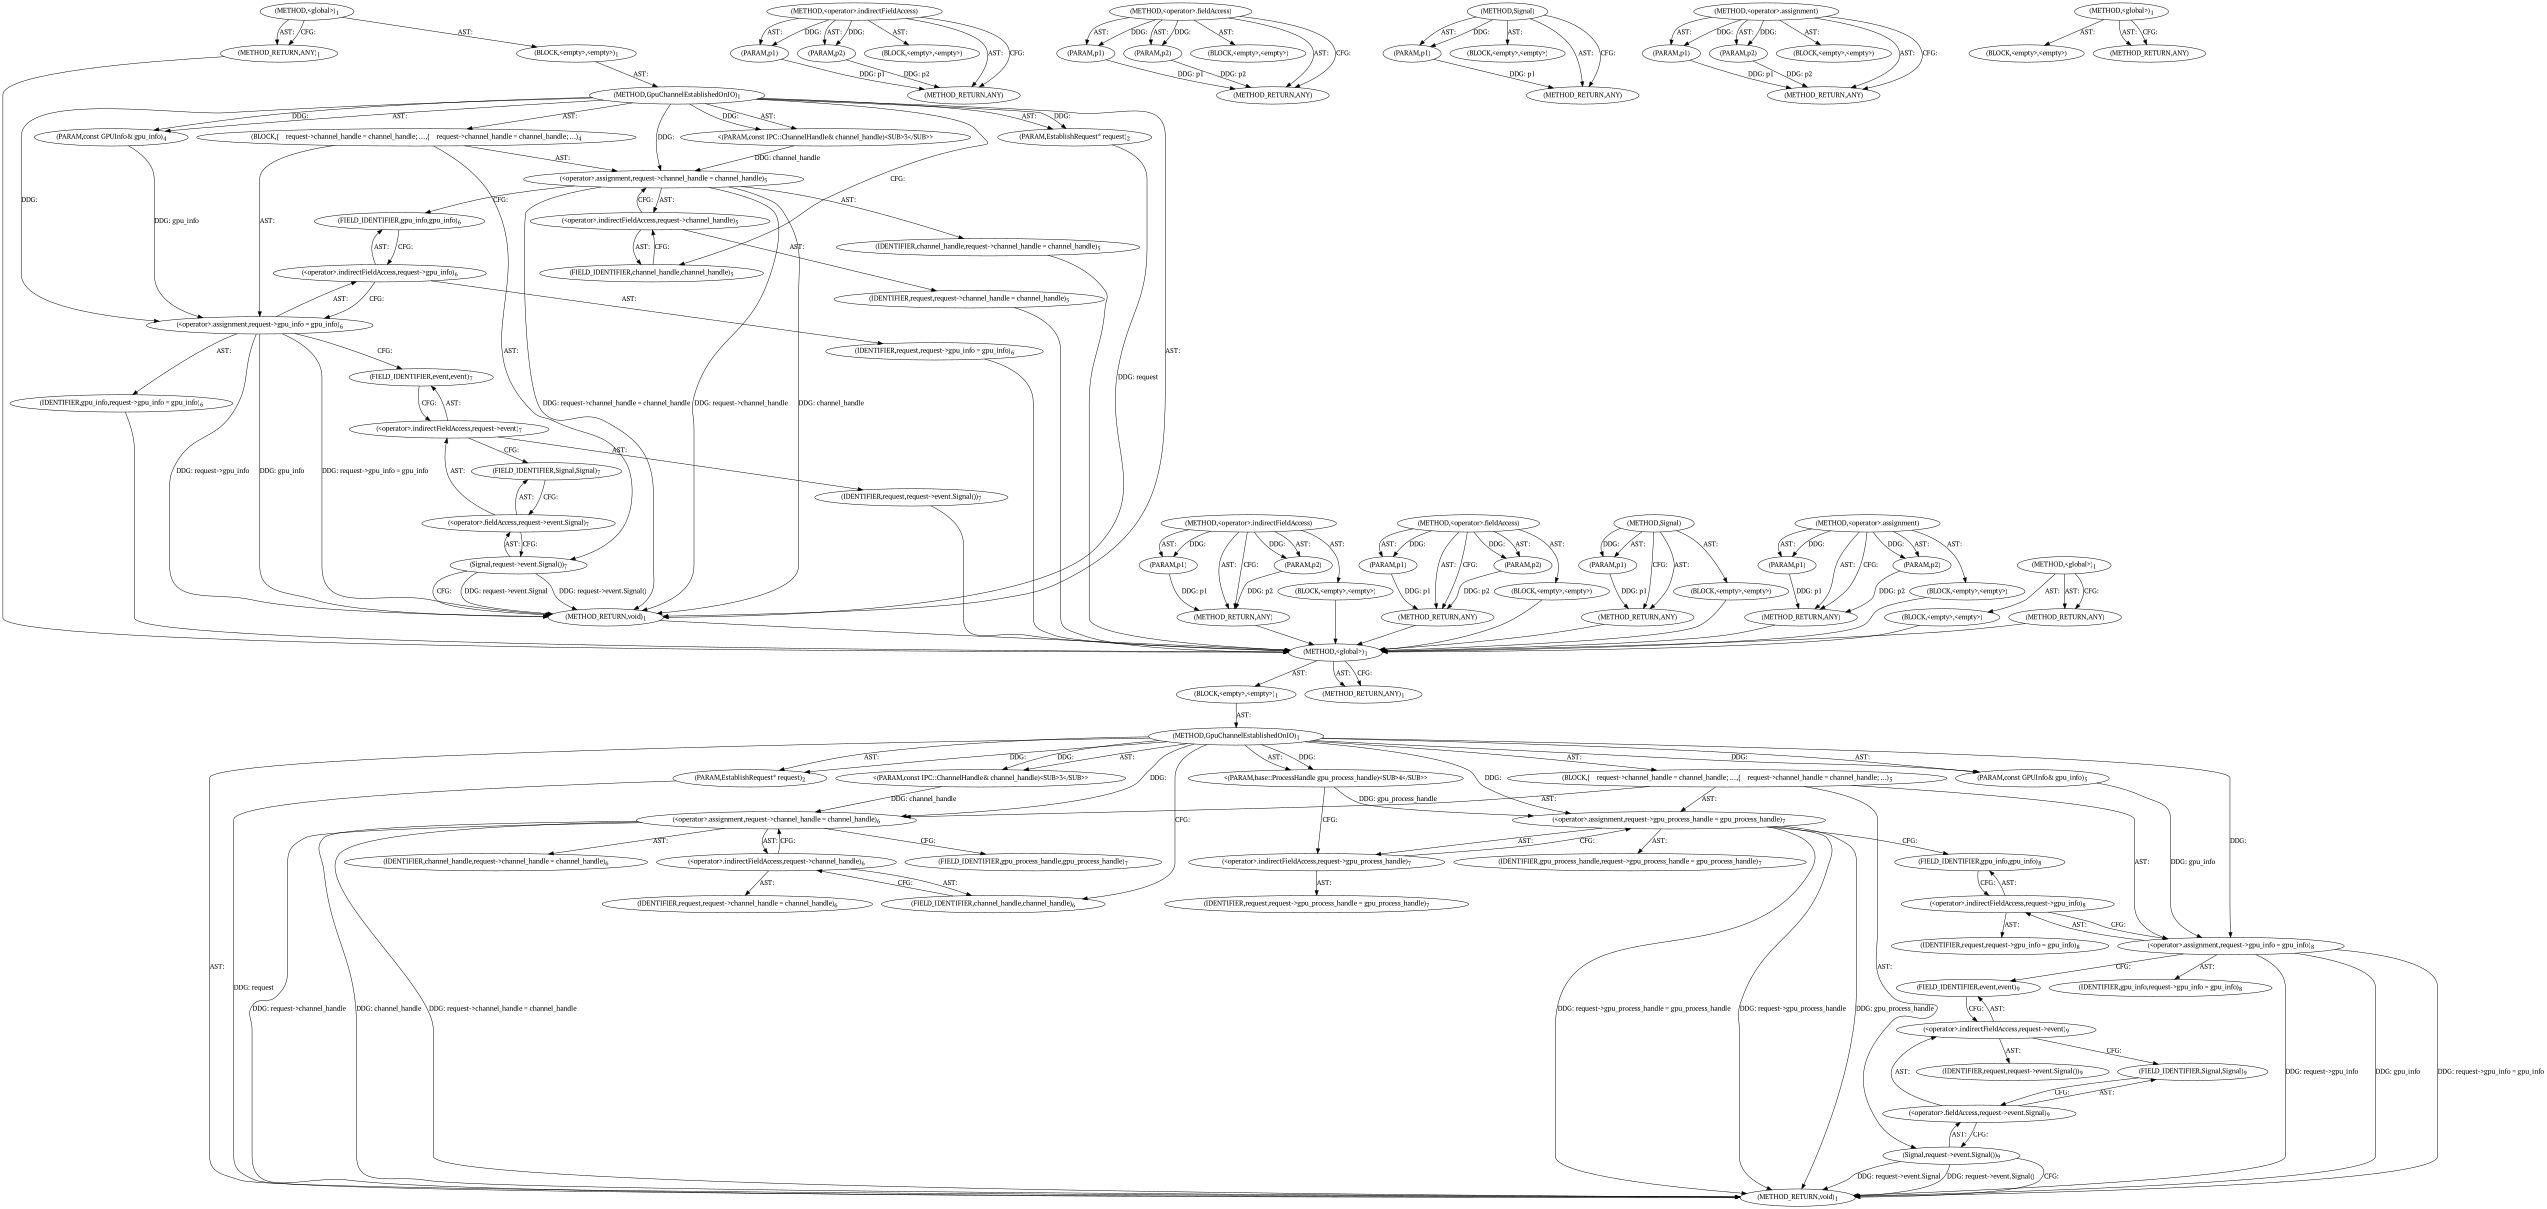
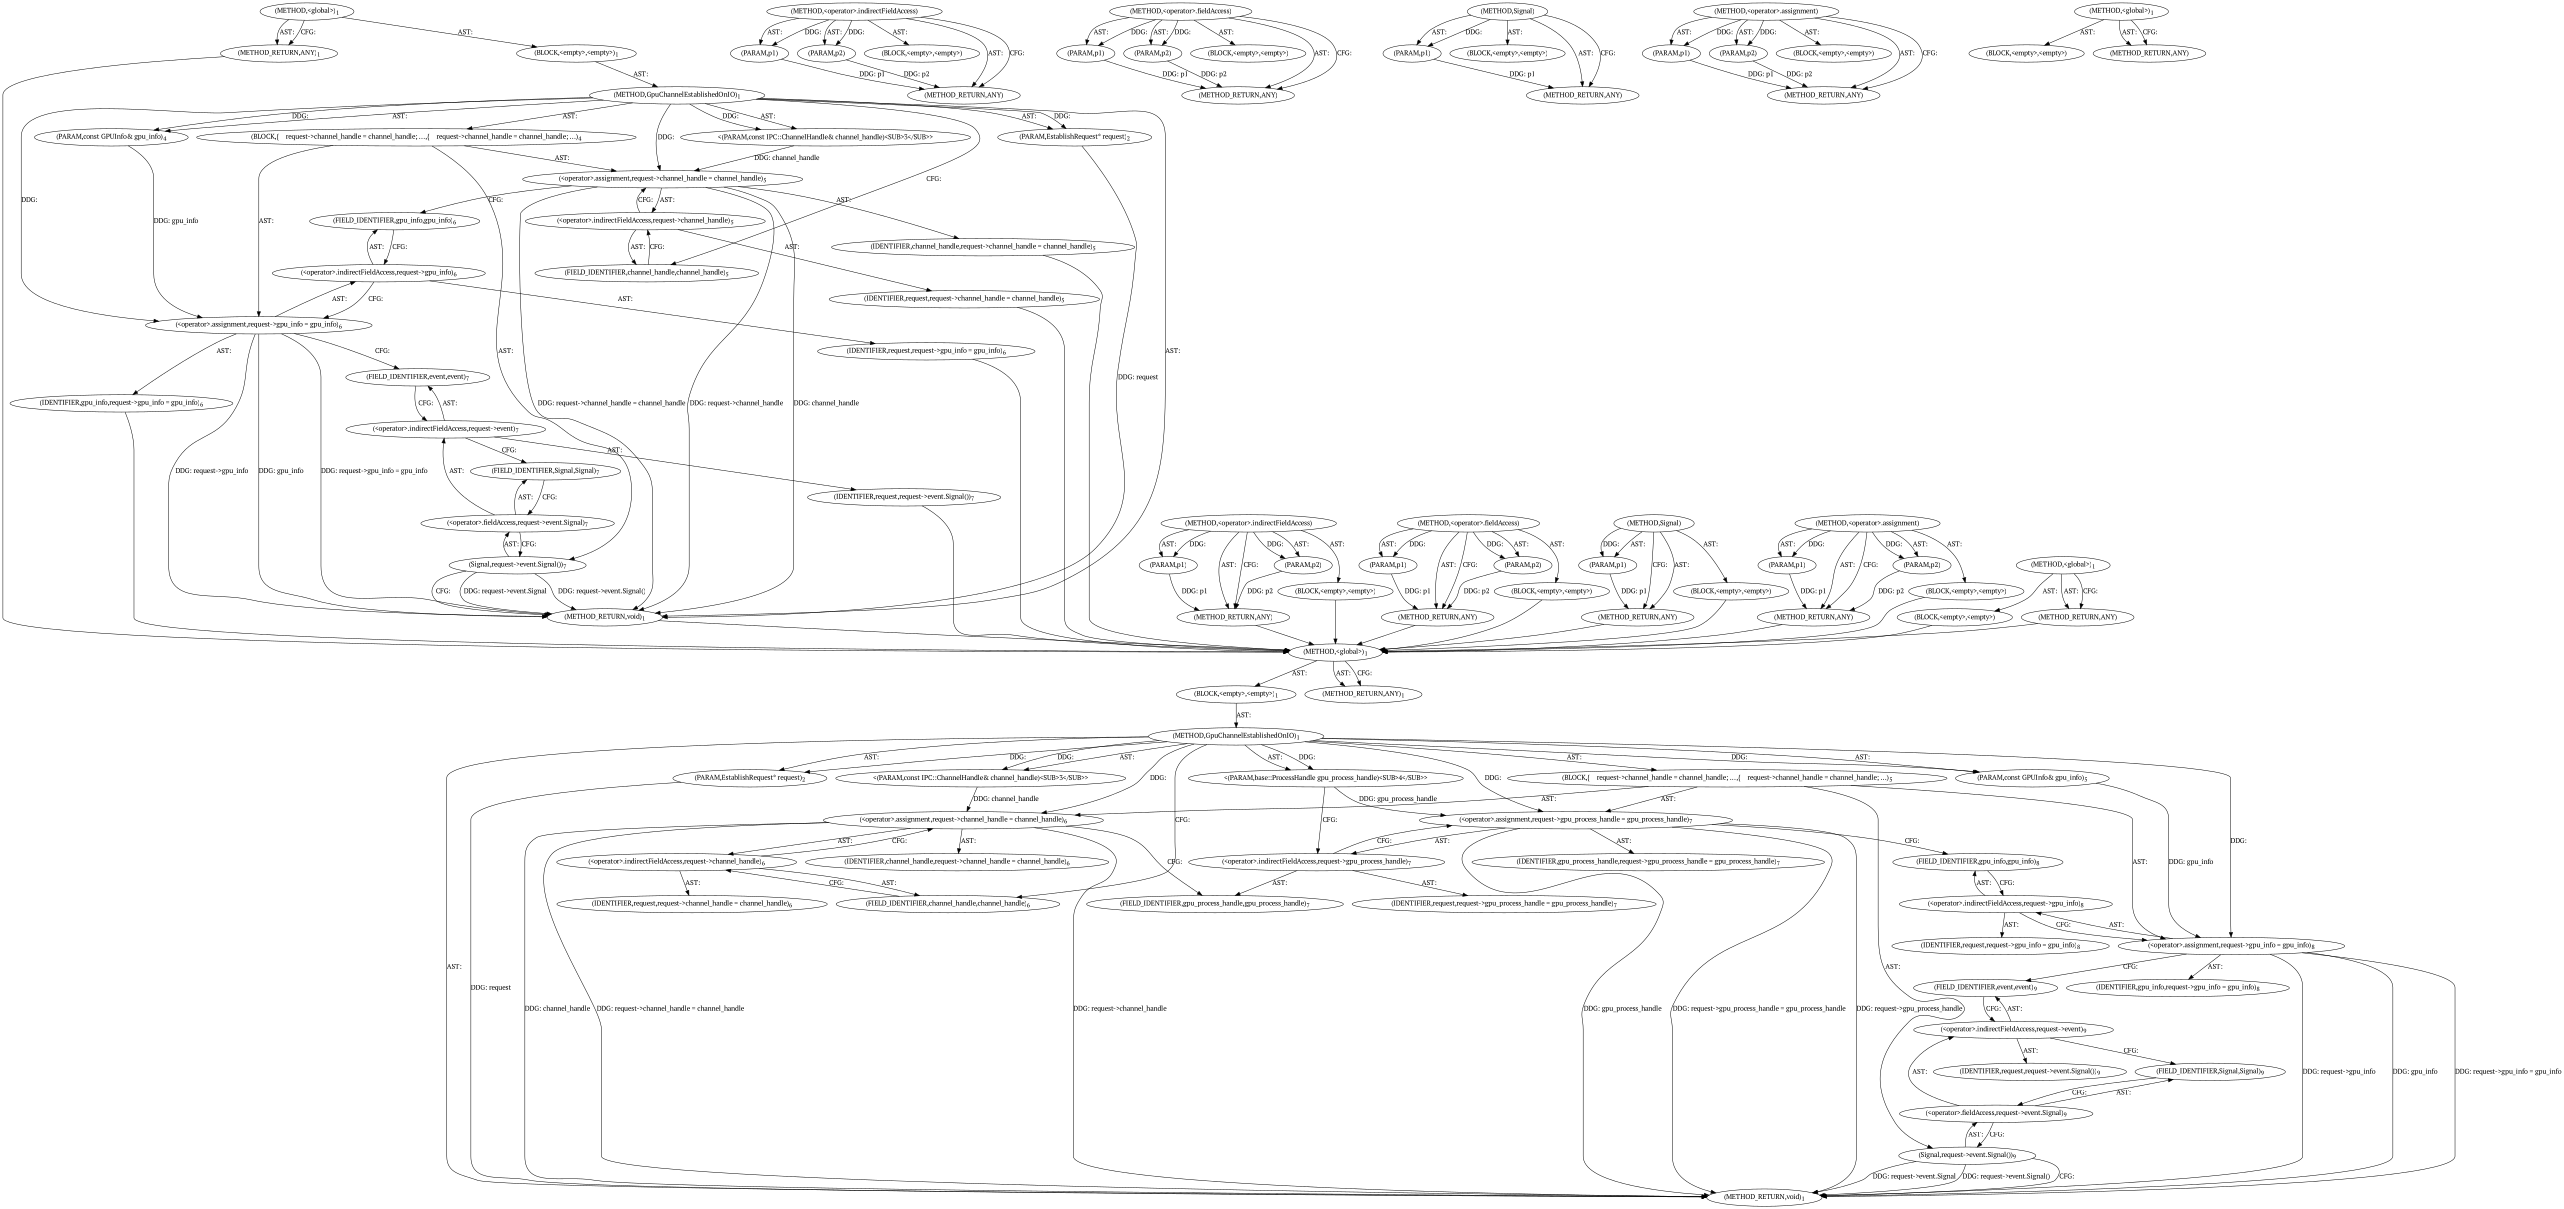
edge "(<operator>.indirectFieldAccess,request->gpu_process_handle)" -> "(FIELD_IDENTIFIER,gpu_process_handle,gpu_process_handle)": added, label "AST:"
